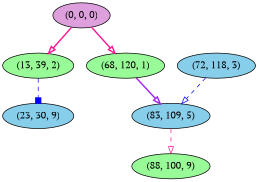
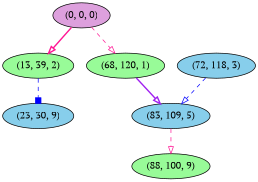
edge "(0, 0, 0)" -> "(68, 120, 1)": style bold -> dashed
